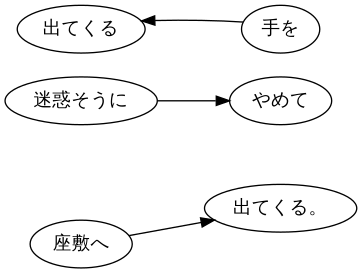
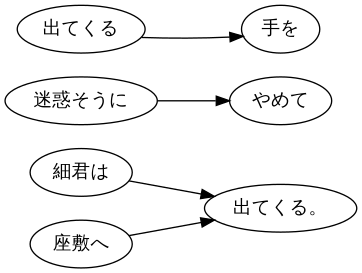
edge "手を" -> "出てくる": reversed
node "細君は": added
